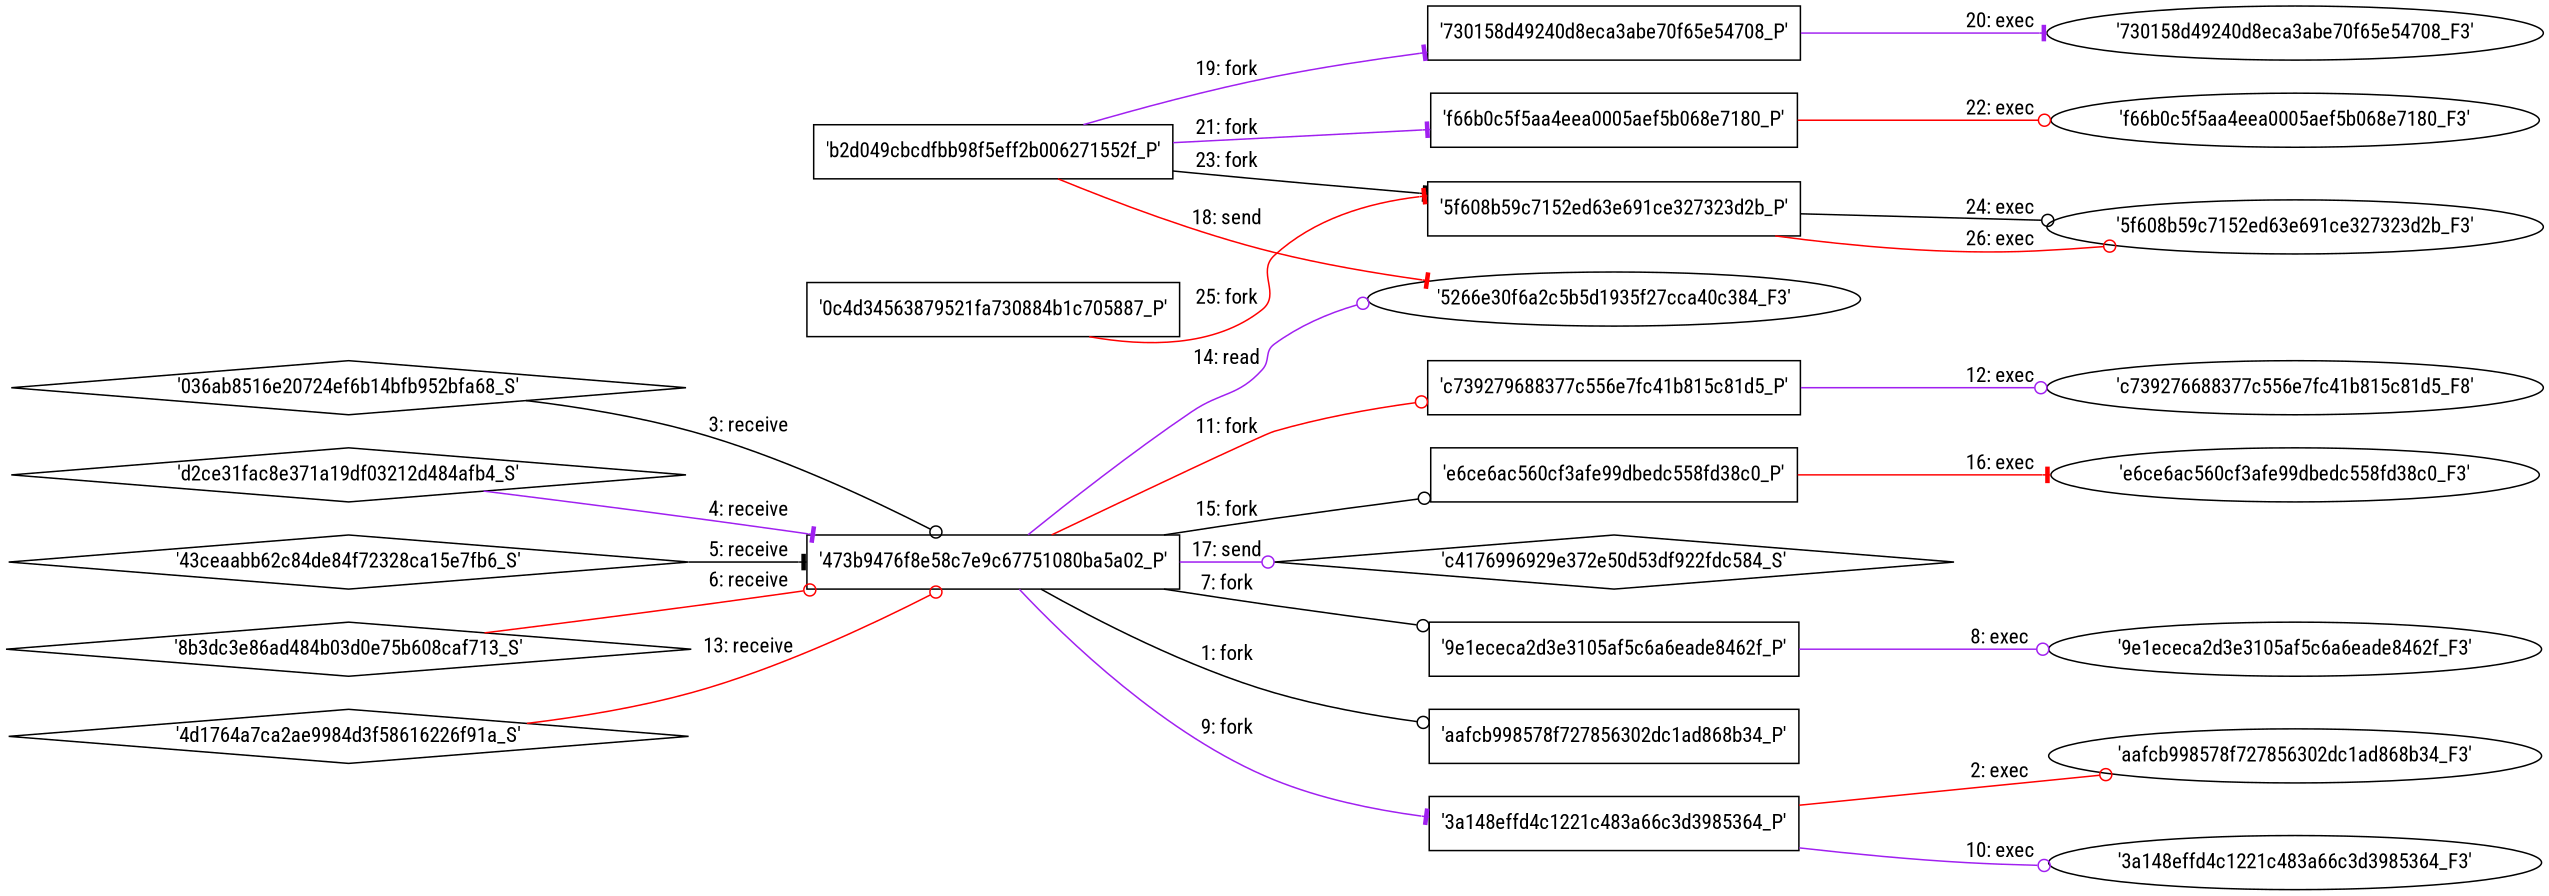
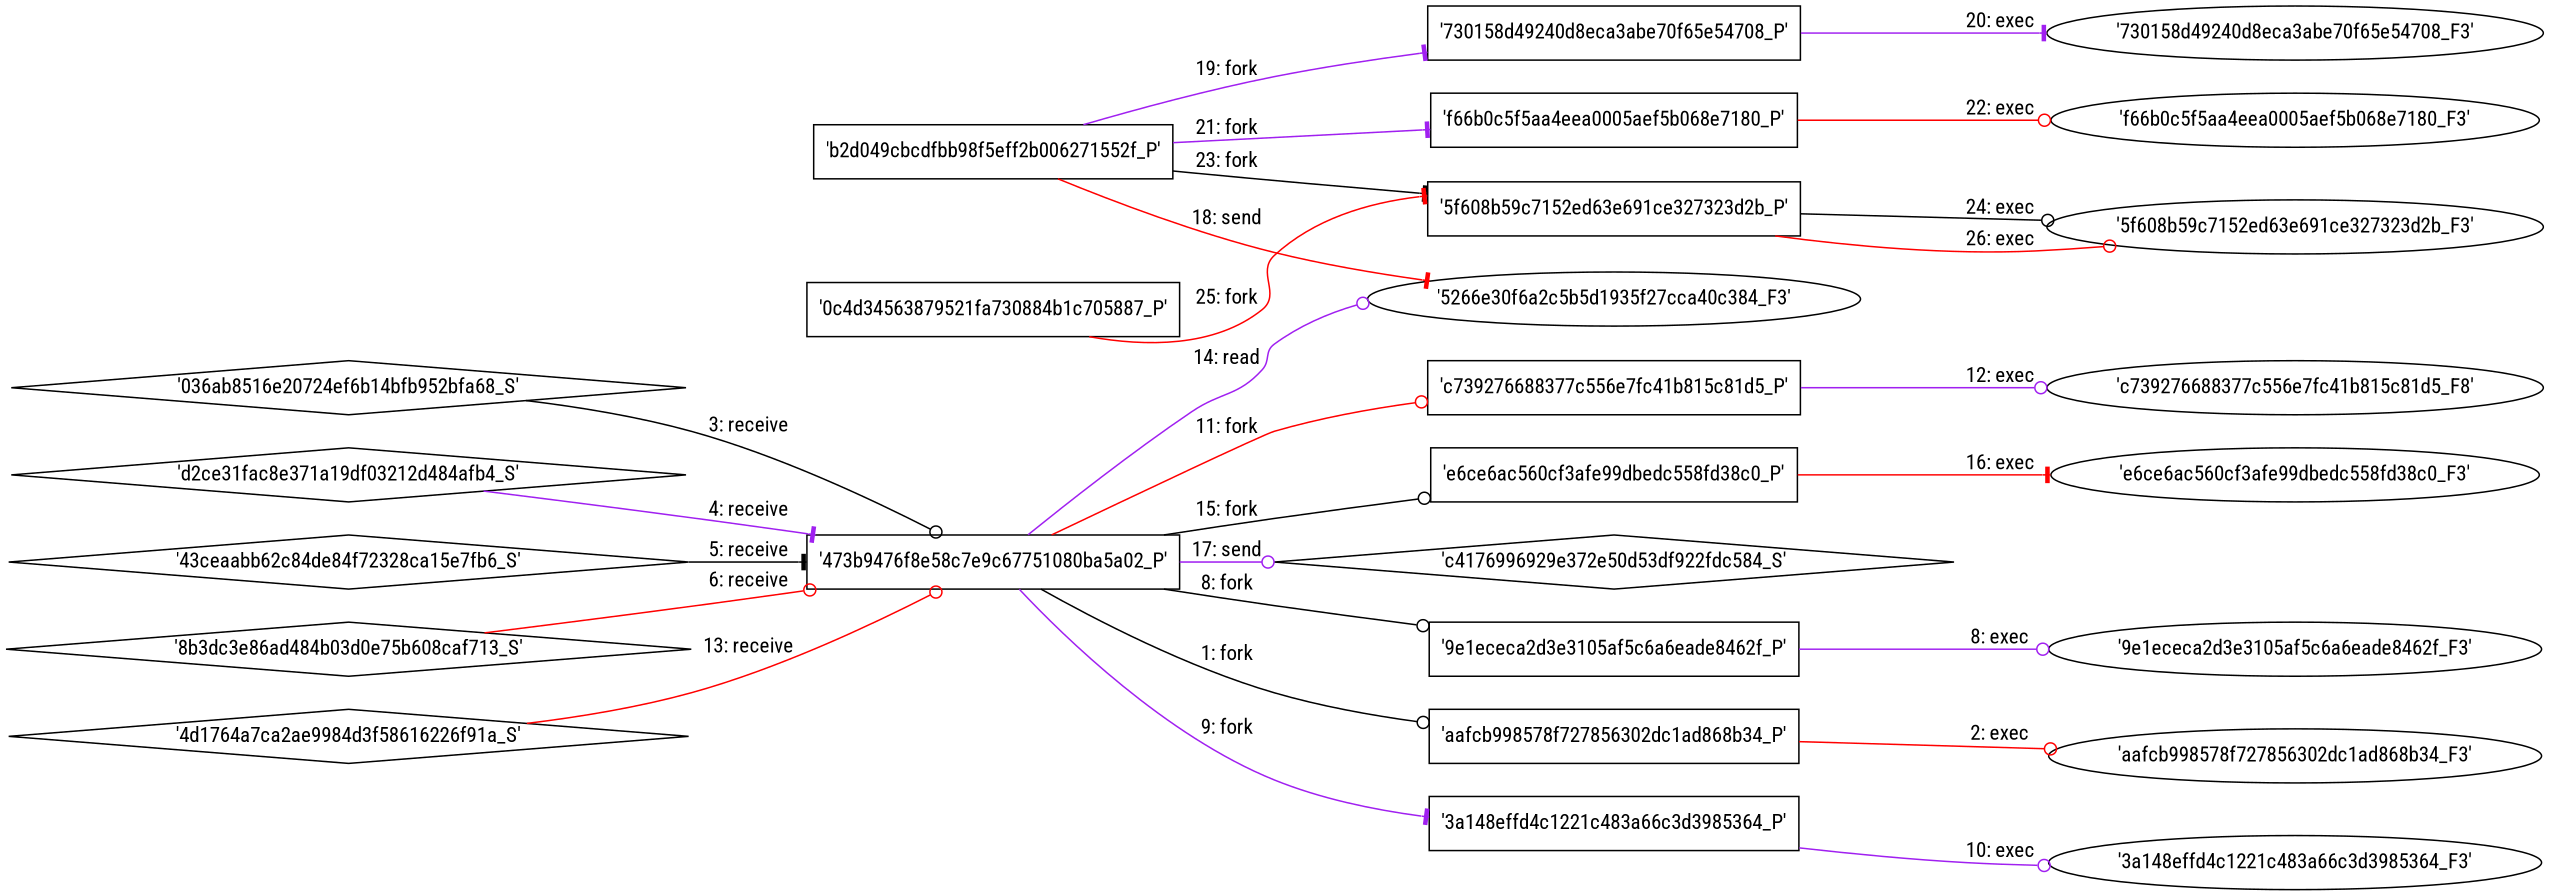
node "'c739279688377c556e7fc41b815c81d5_P'": label "'c739279688377c556e7fc41b815c81d5_P'" -> "'c739276688377c556e7fc41b815c81d5_P'"
edge "'473b9476f8e58c7e9c67751080ba5a02_P'" -> "'9e1ececa2d3e3105af5c6a6eade8462f_P'": label "7: fork" -> "8: fork"
edge "'3a148effd4c1221c483a66c3d3985364_P'" -> "'aafcb998578f727856302dc1ad868b34_F3'": now "'aafcb998578f727856302dc1ad868b34_P'" -> "'aafcb998578f727856302dc1ad868b34_F3'"
